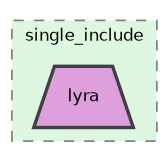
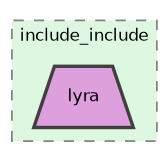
cluster "single_include": label "single_include" -> "include_include"
